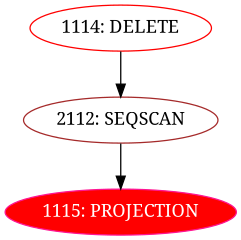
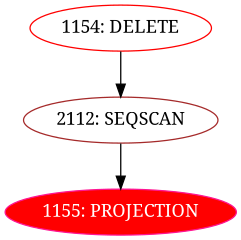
node "1114: DELETE": label "1114: DELETE" -> "1154: DELETE"
node "1115: PROJECTION": label "1115: PROJECTION" -> "1155: PROJECTION"
